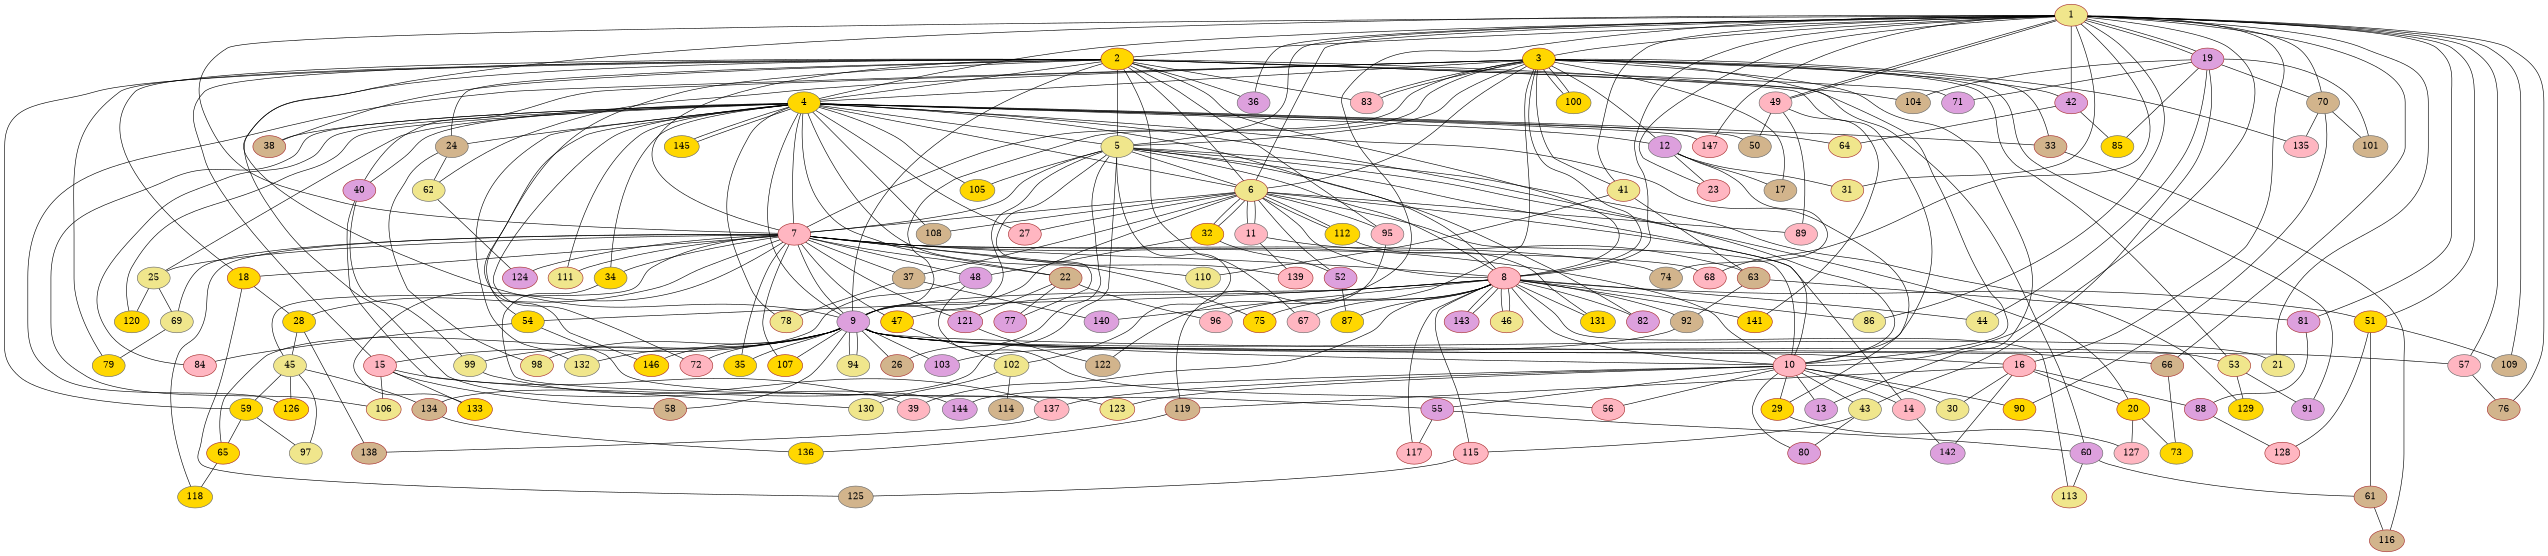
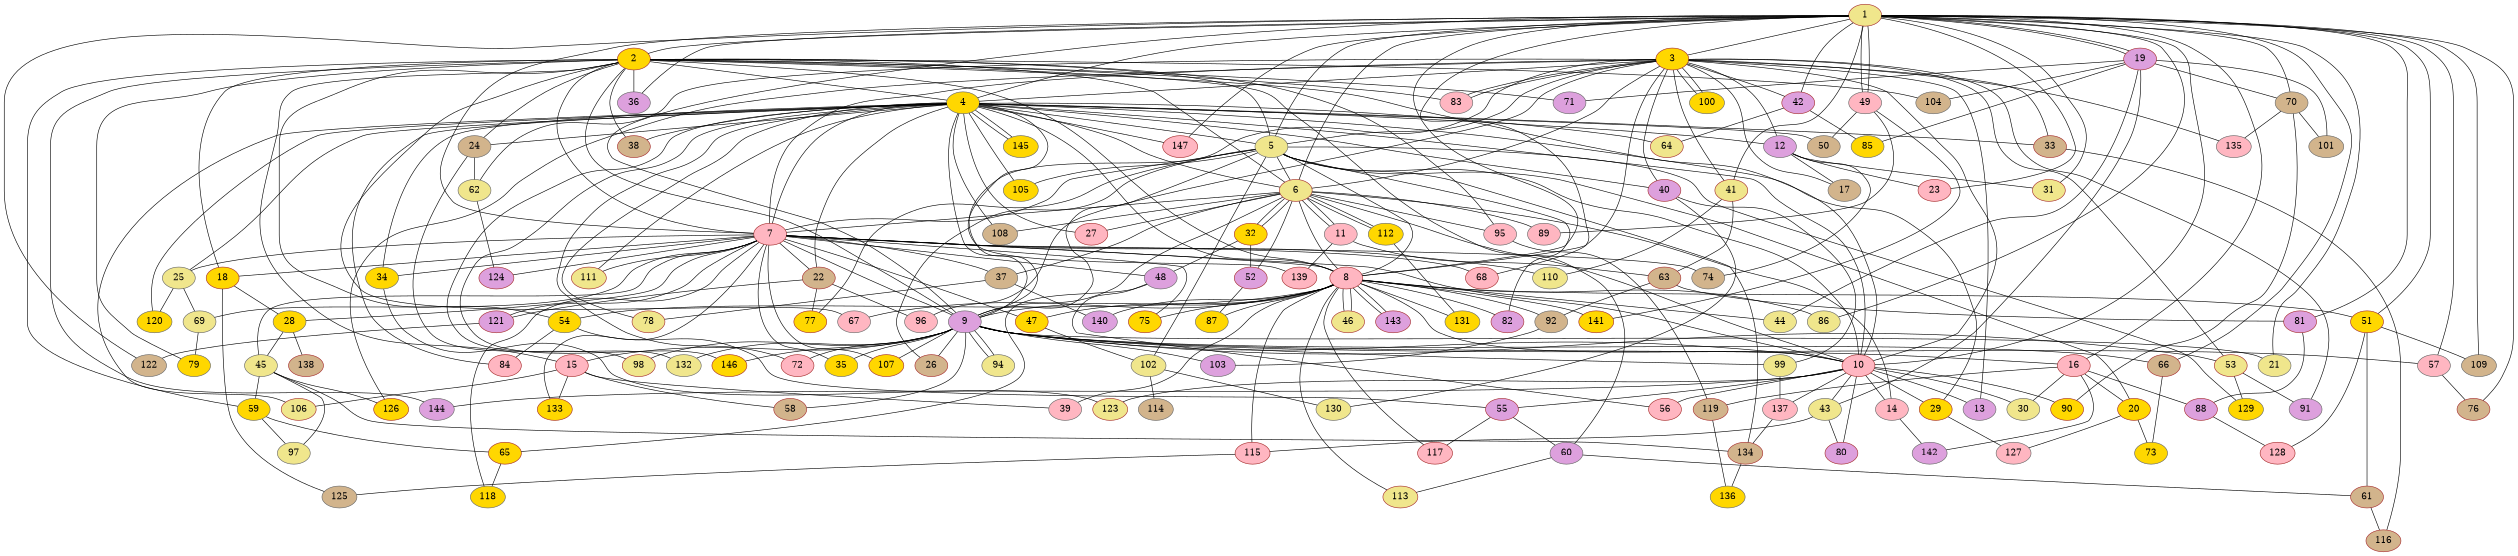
node "77": fillcolor plum -> gold
edge "137" -- "138": now "137" -- "134"
